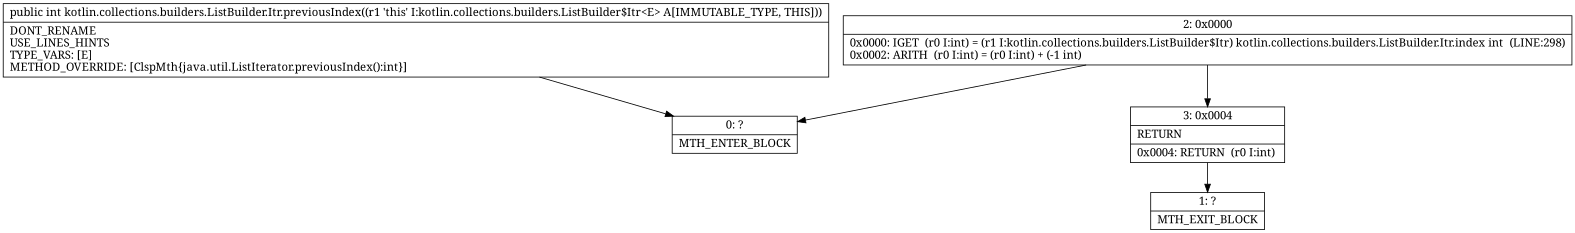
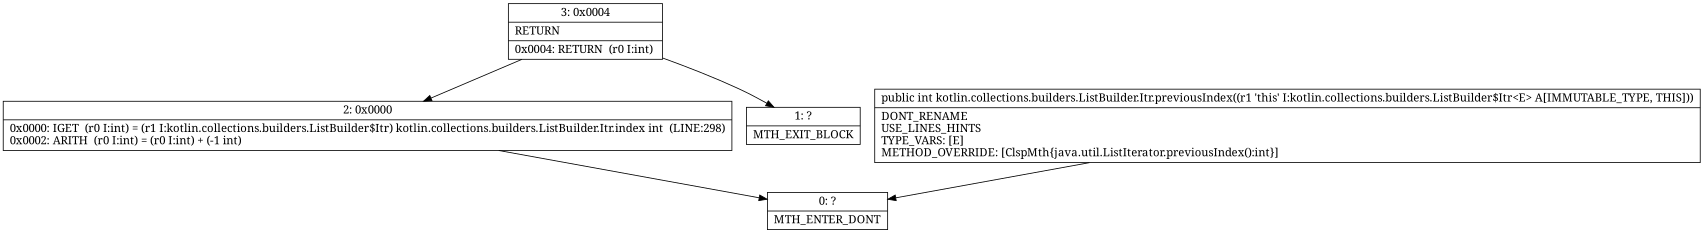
edge "2: 0x0000" -> "3: 0x0004": reversed
node "0: ?": text "MTH_ENTER_BLOCK" -> "MTH_ENTER_DONT"
